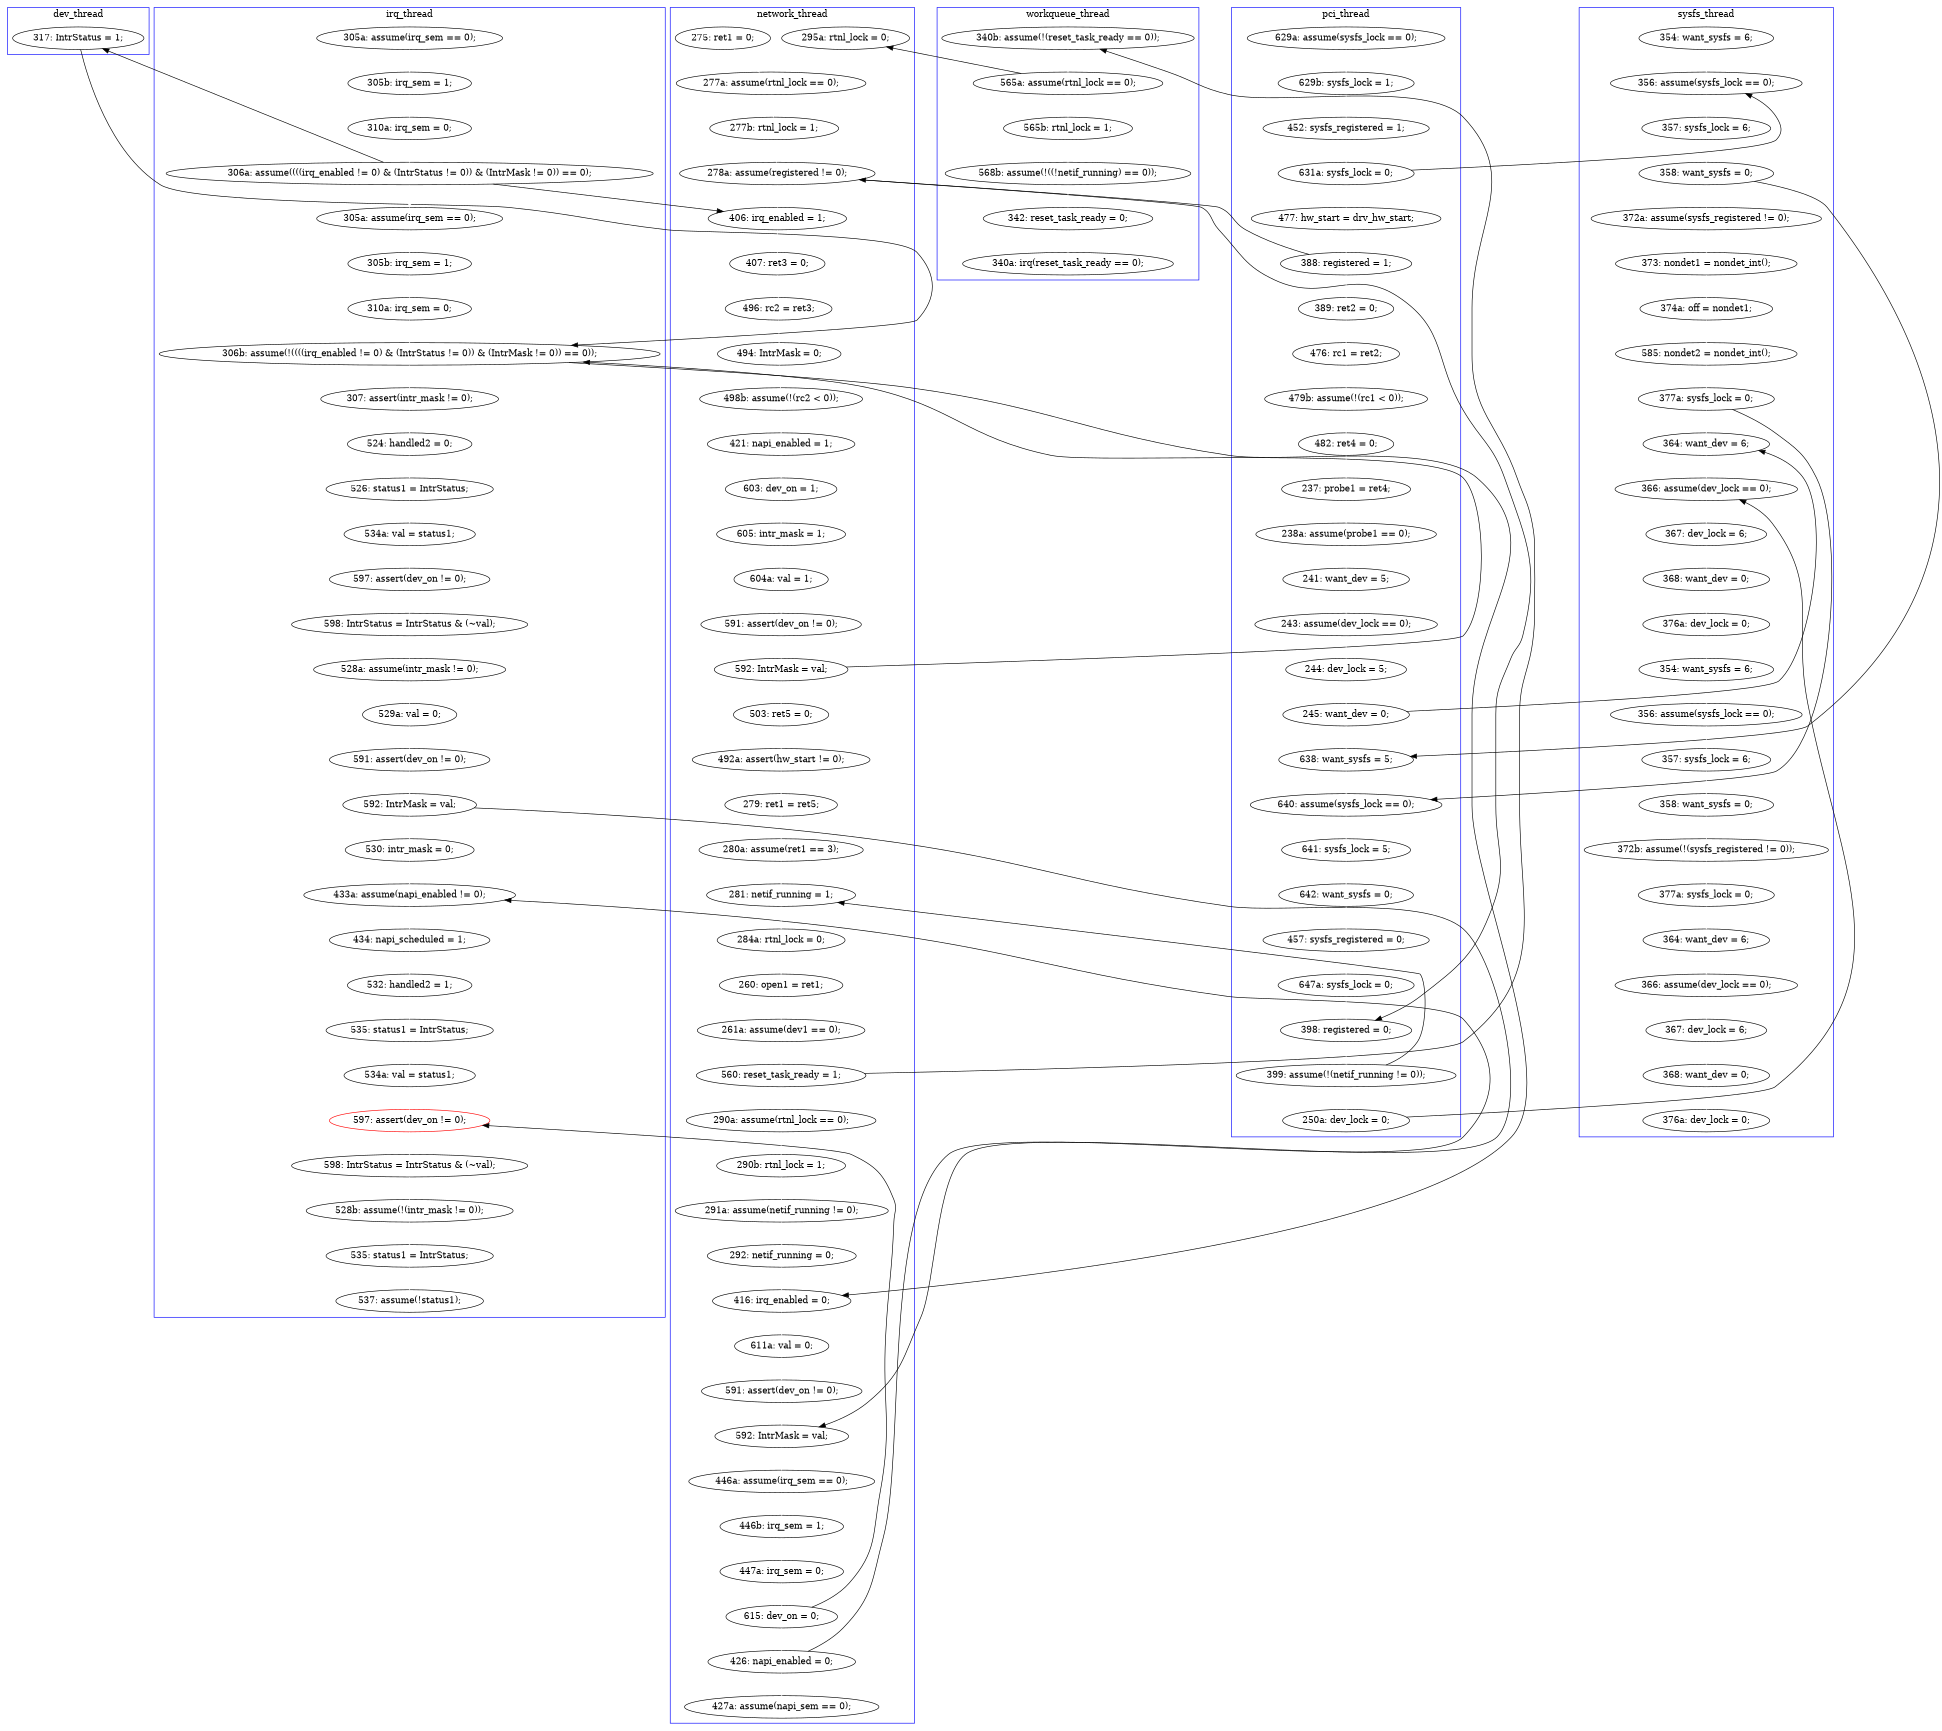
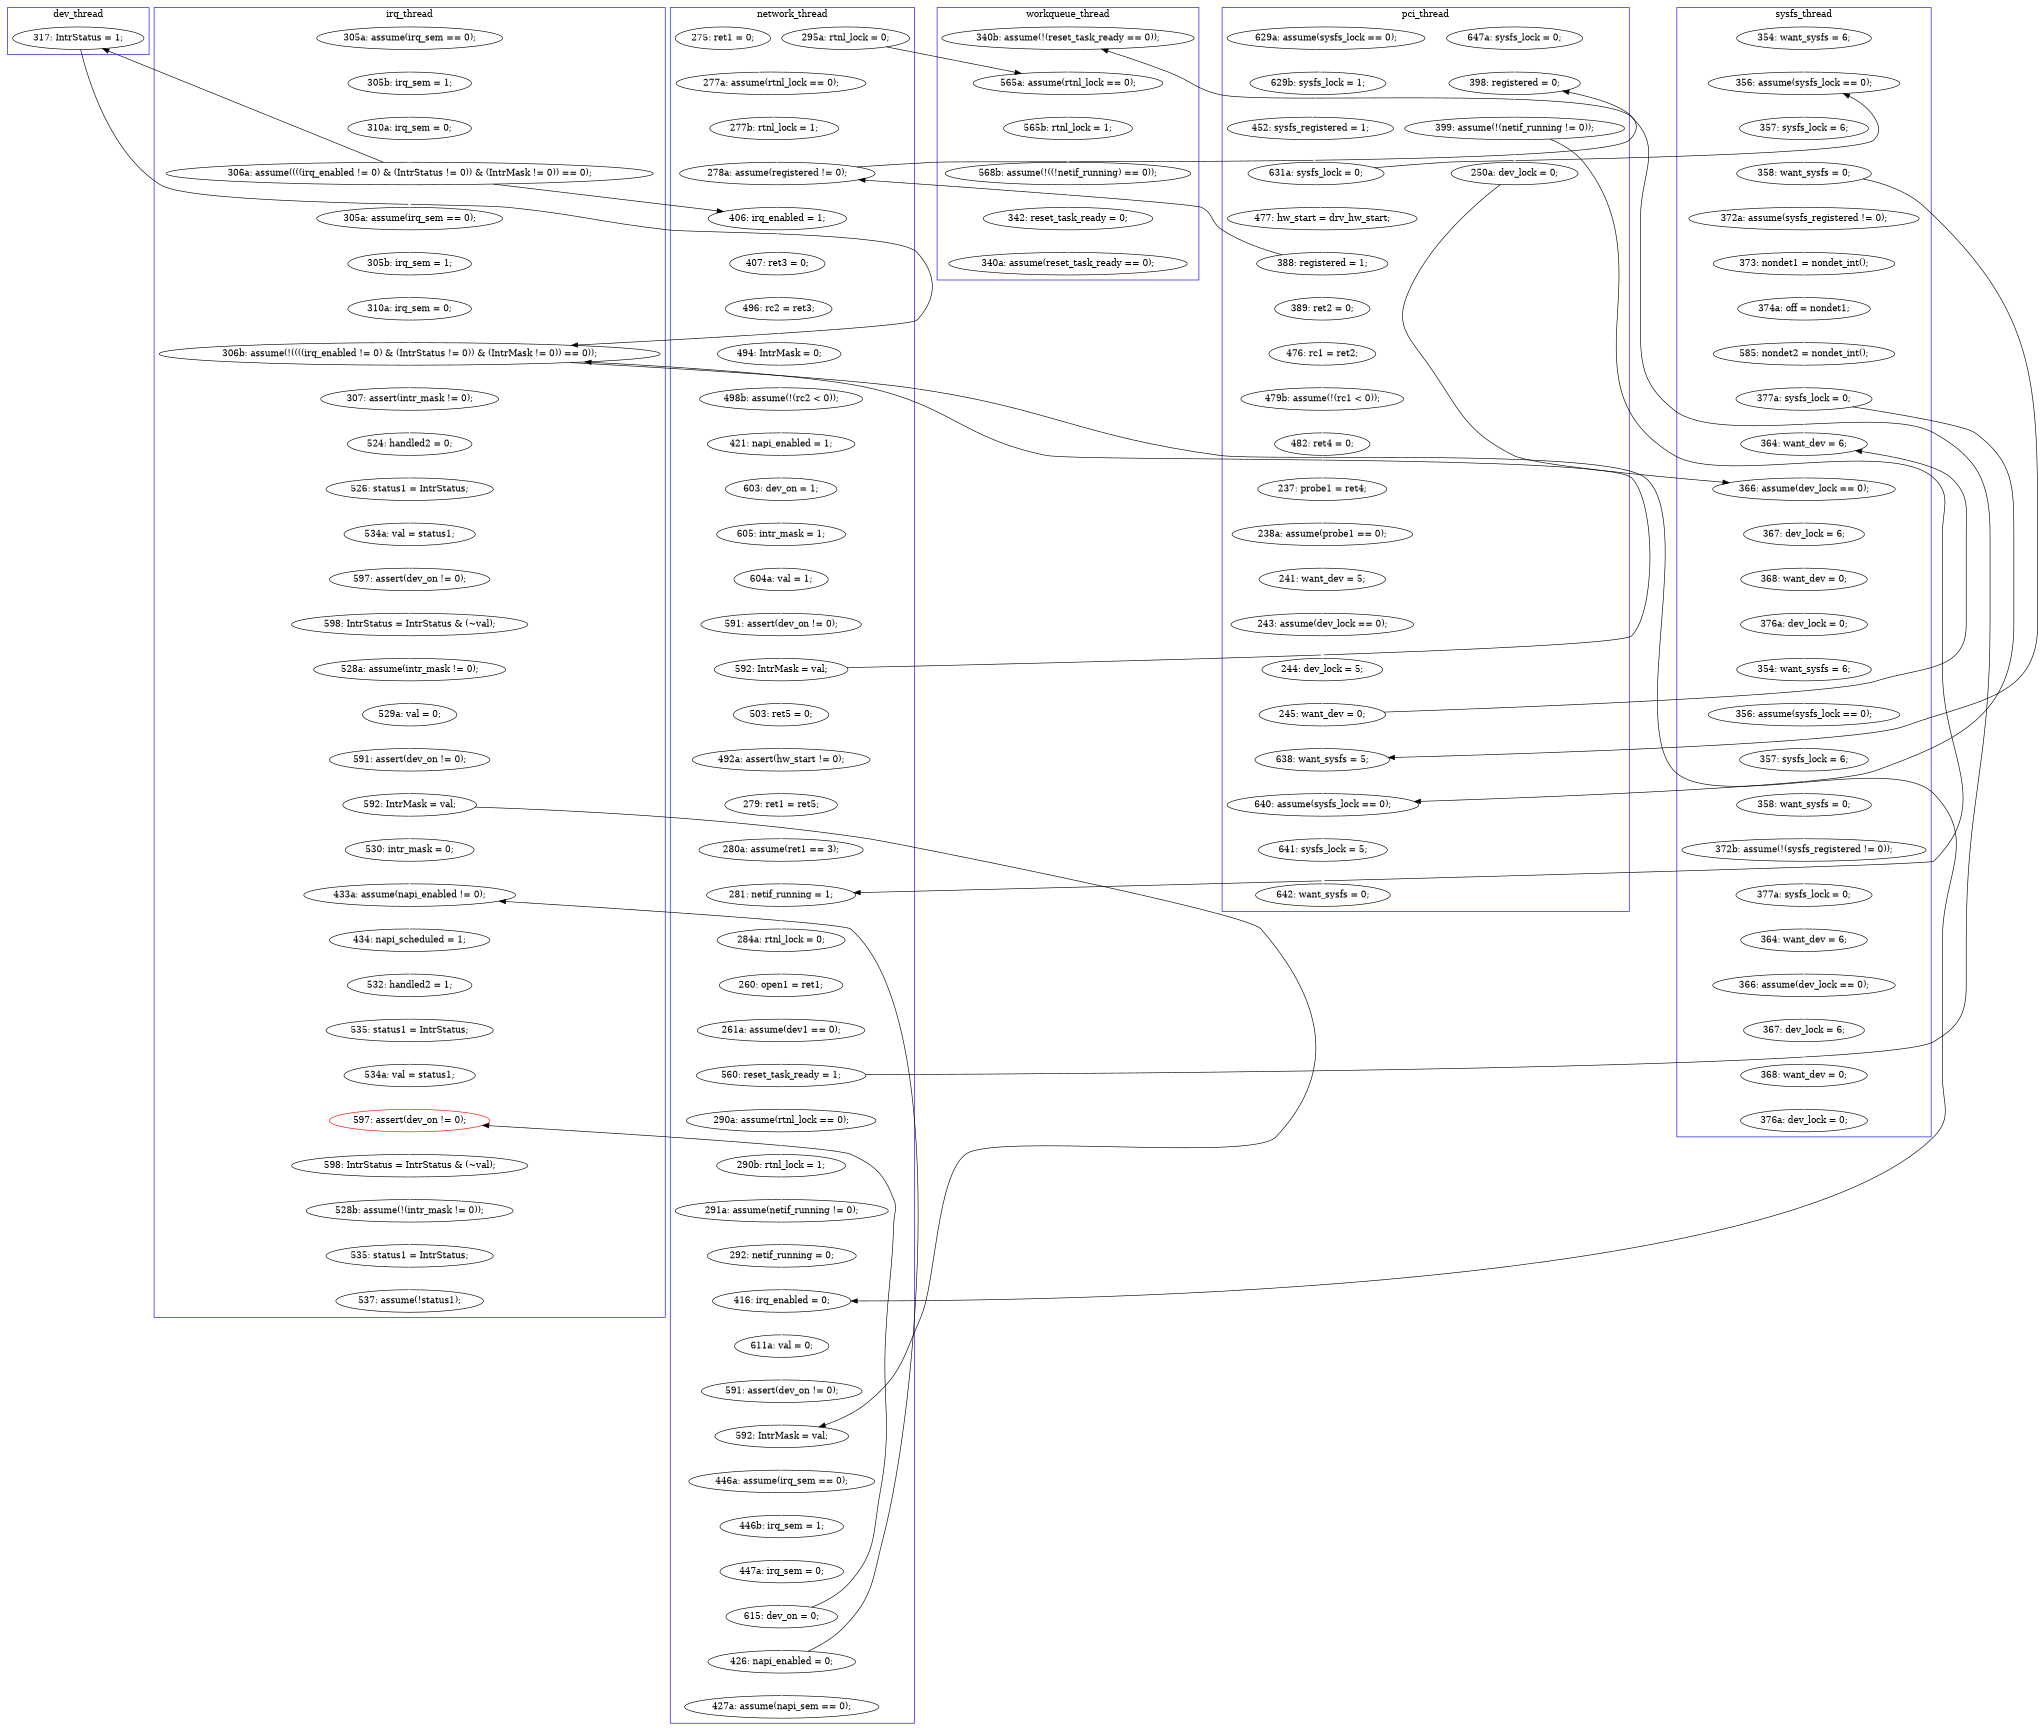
edge "565a: assume(rtnl_lock == 0);" -> "295a: rtnl_lock = 0;": reversed
node "340a: irq(reset_task_ready == 0);": label "340a: irq(reset_task_ready == 0);" -> "340a: assume(reset_task_ready == 0);"
node "457: sysfs_registered = 0;": removed
